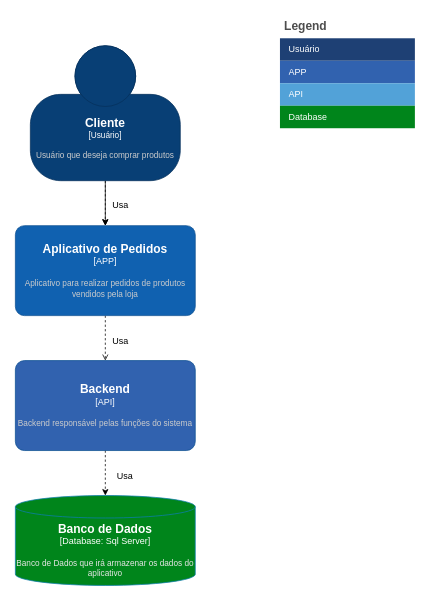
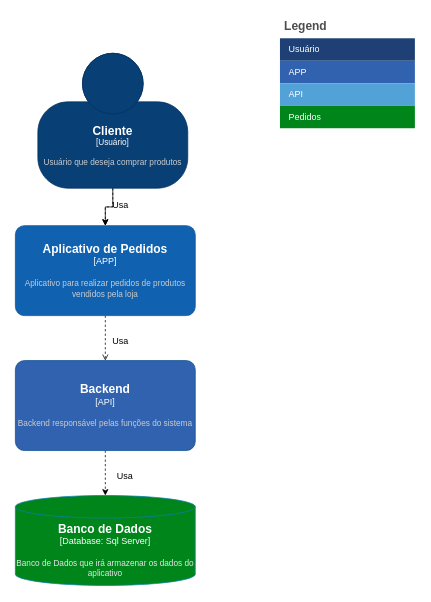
node "Cliente [Usuário] Usuário que deseja comprar produtos": moved (105, 113) -> (113, 120)
node "Database": label "Database" -> "Pedidos"
